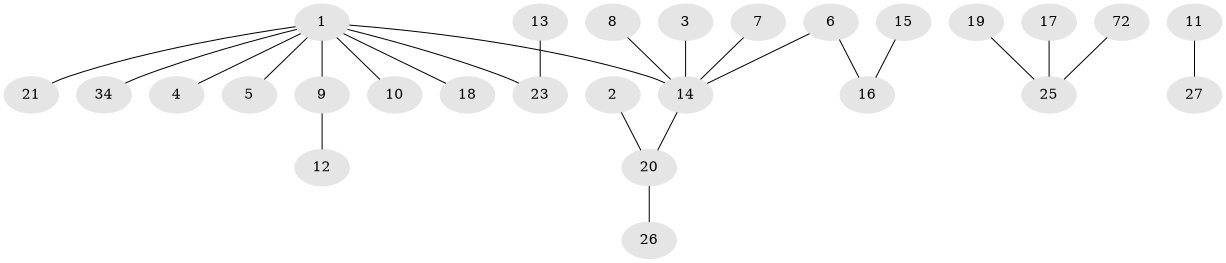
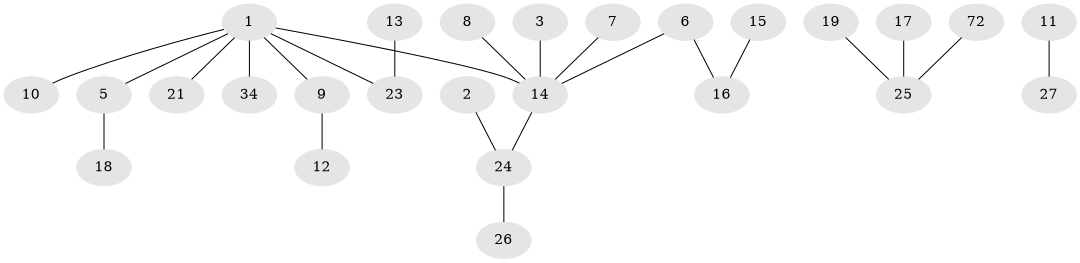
edge "1" -- "18": now "5" -- "18"
node "4": removed
node "20": label "20" -> "24"
